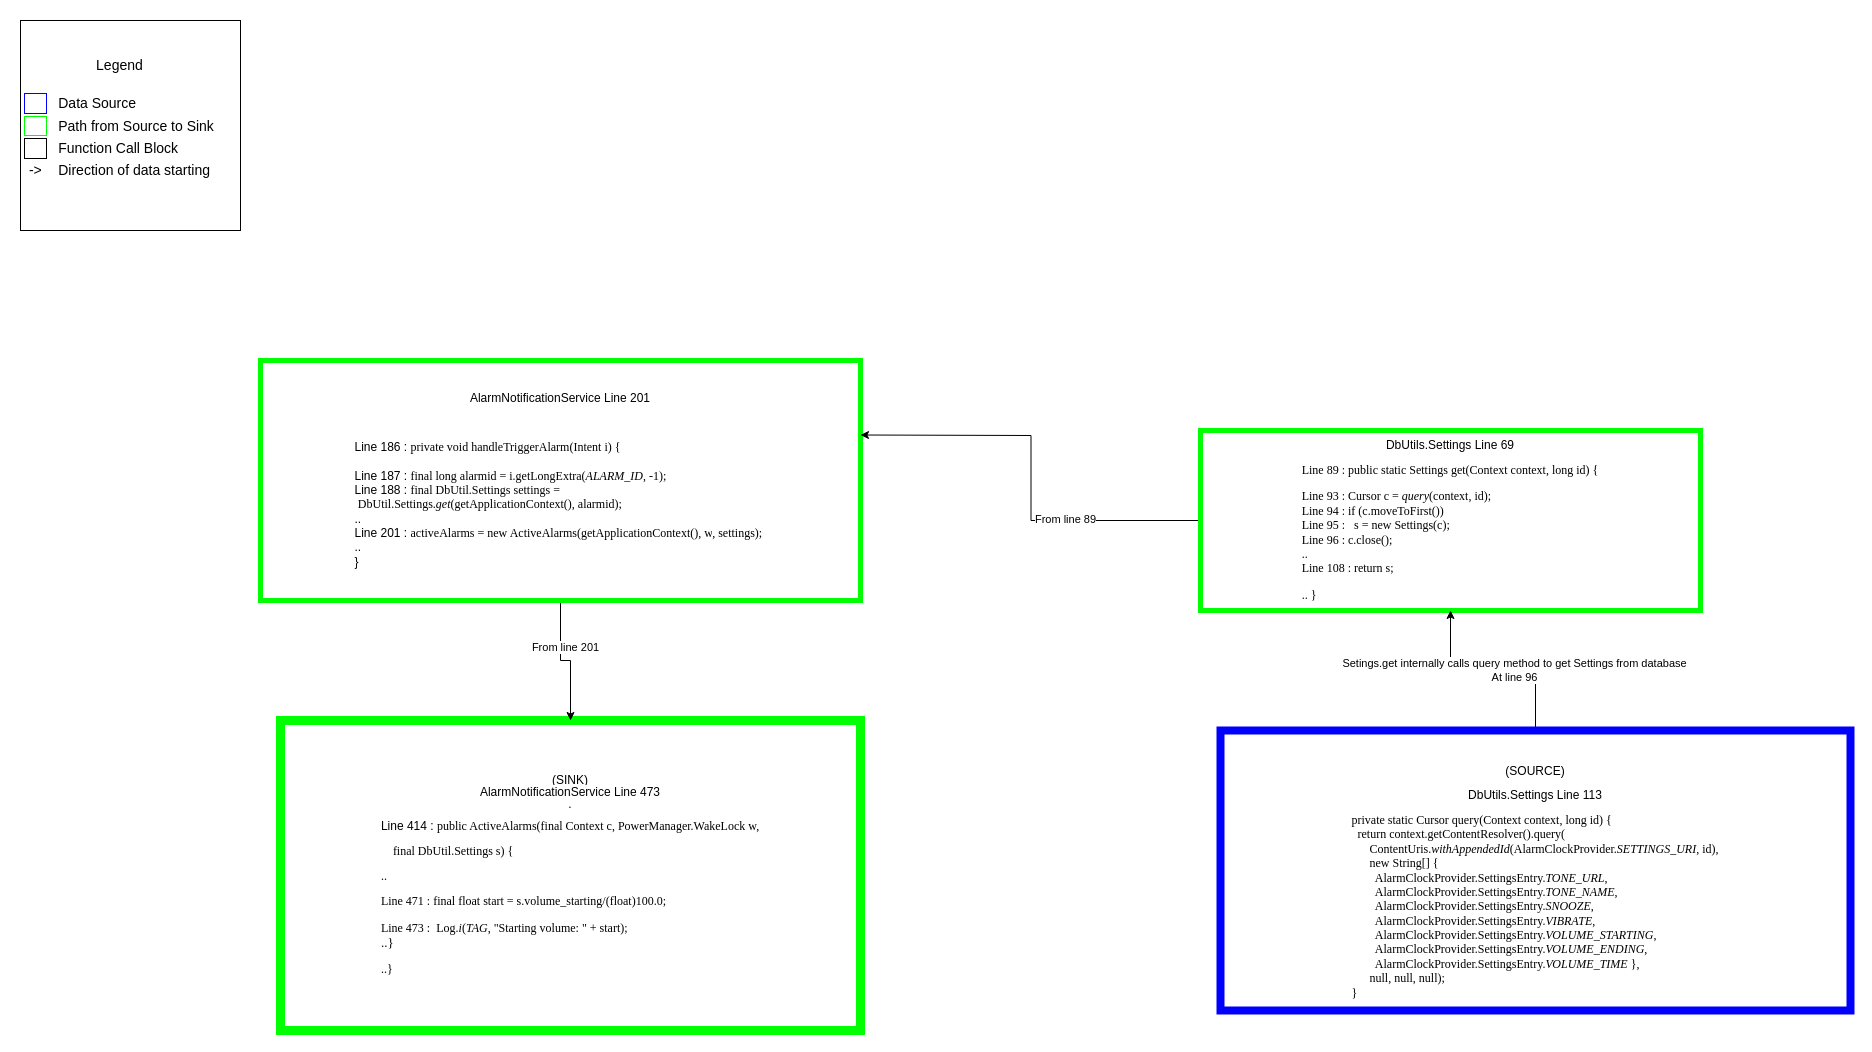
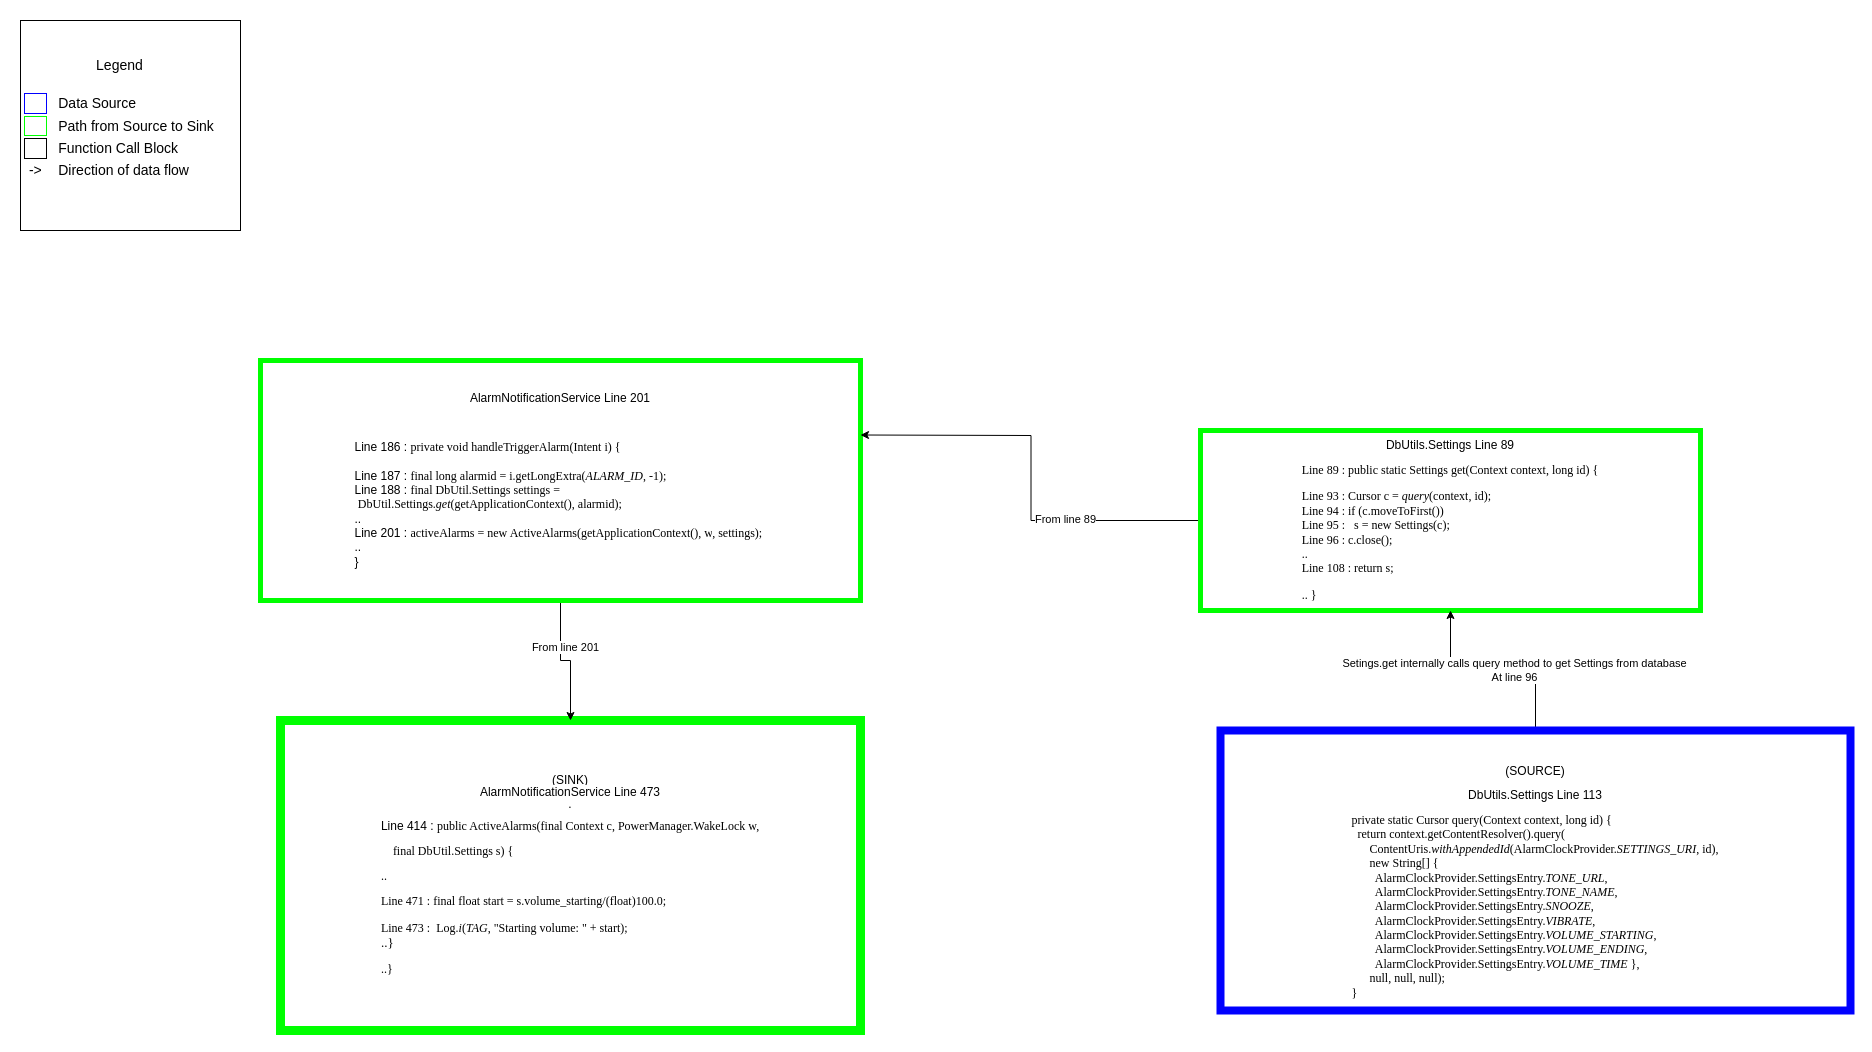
node "Legend Data Source Path from Source to Sink Function Call Block -> Direction of data starting": label "Legend Data Source Path from Source to Sink Function Call Block -> Direction of data starting" -> "Legend Data Source Path from Source to Sink Function Call Block -> Direction of data flow"
node "DbUtils.Settings Line 69 Line 89 : public static Settings get(Context context, long id) { Line 93 : Cursor c = query(context, id); Line 94 : if (c.moveToFirst()) Line 95 : s = new Settings(c); Line 96 : c.close(); .. Line 108 : return s; .. }": label "DbUtils.Settings Line 69 Line 89 : public static Settings get(Context context, long id) { Line 93 : Cursor c = query(context, id); Line 94 : if (c.moveToFirst()) Line 95 : s = new Settings(c); Line 96 : c.close(); .. Line 108 : return s; .. }" -> "DbUtils.Settings Line 89 Line 89 : public static Settings get(Context context, long id) { Line 93 : Cursor c = query(context, id); Line 94 : if (c.moveToFirst()) Line 95 : s = new Settings(c); Line 96 : c.close(); .. Line 108 : return s; .. }"
